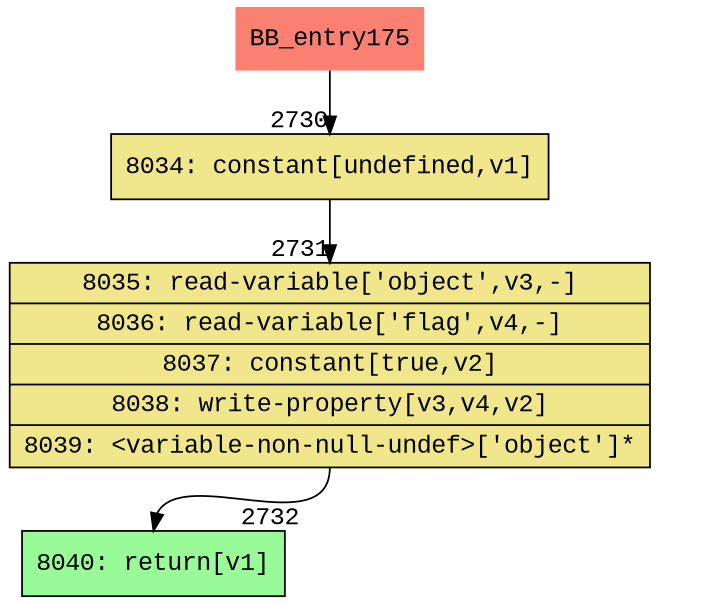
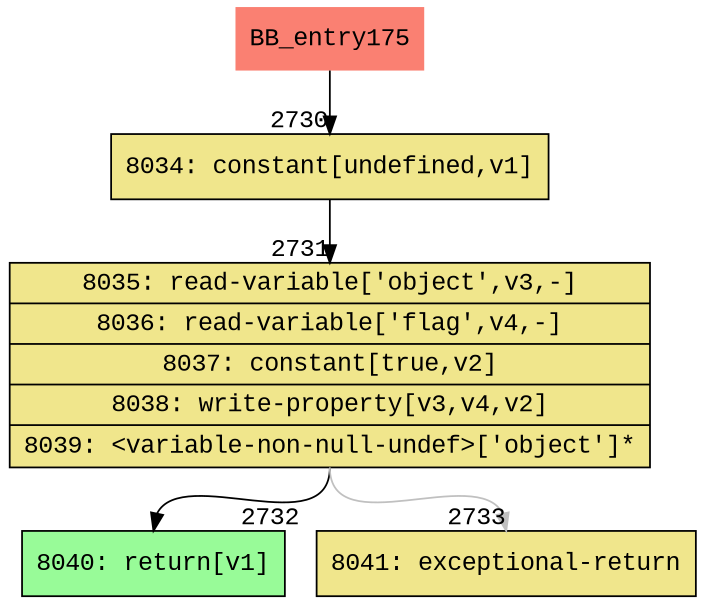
node "8041: exceptional-return": added
